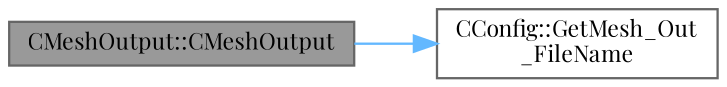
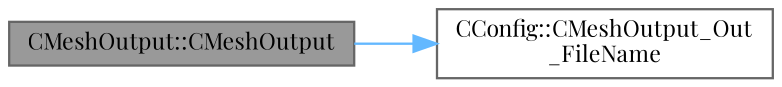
node "CConfig::GetMesh_Out _FileName": label "CConfig::GetMesh_Out _FileName" -> "CConfig::CMeshOutput_Out _FileName"
